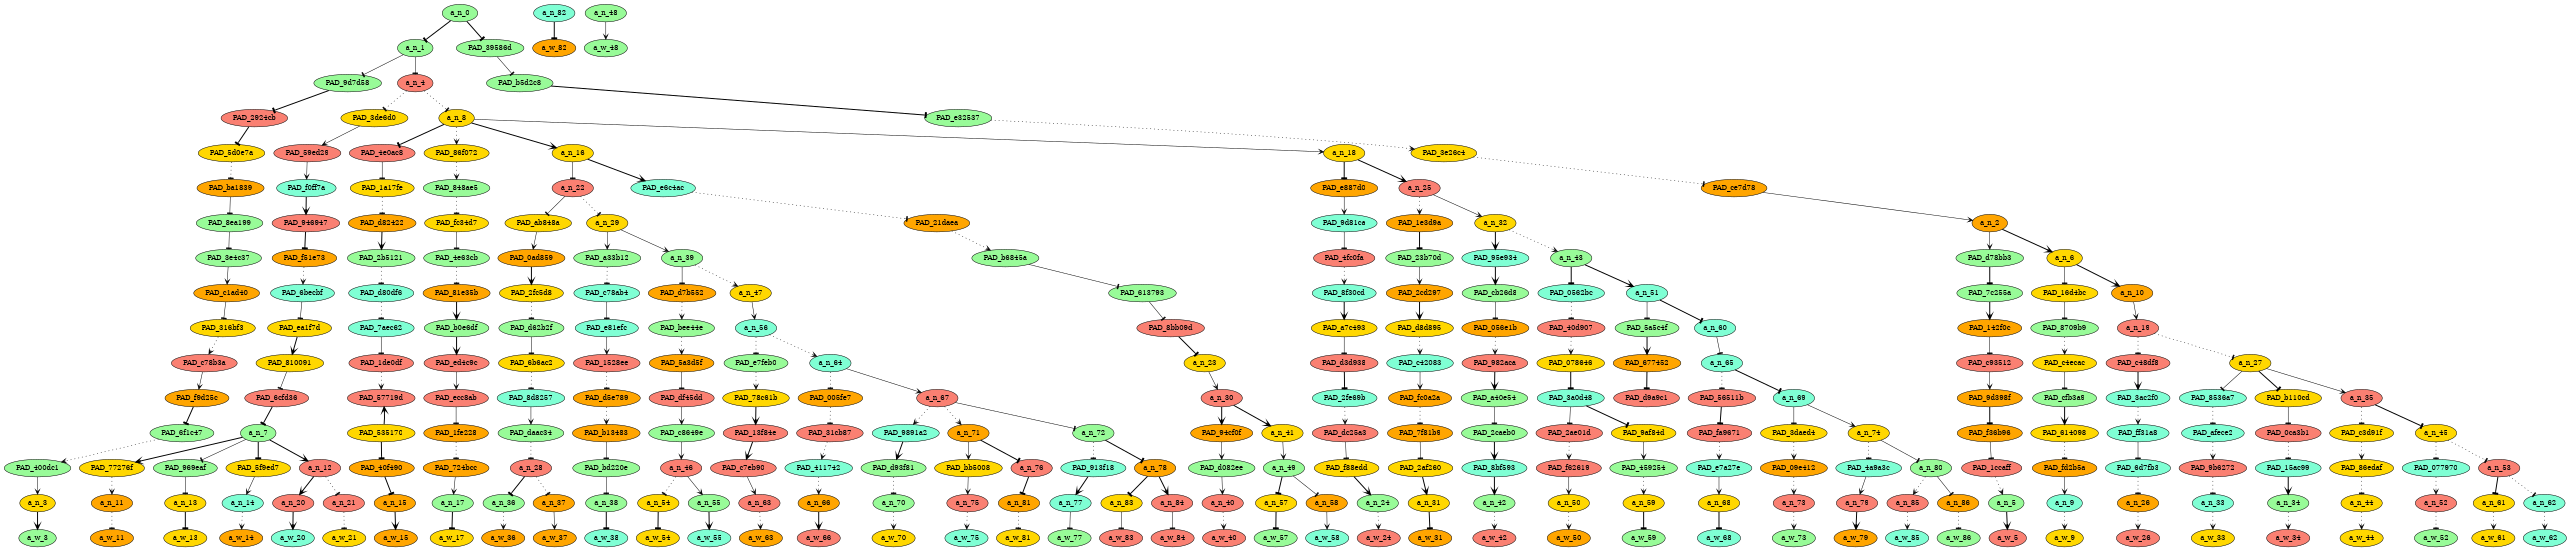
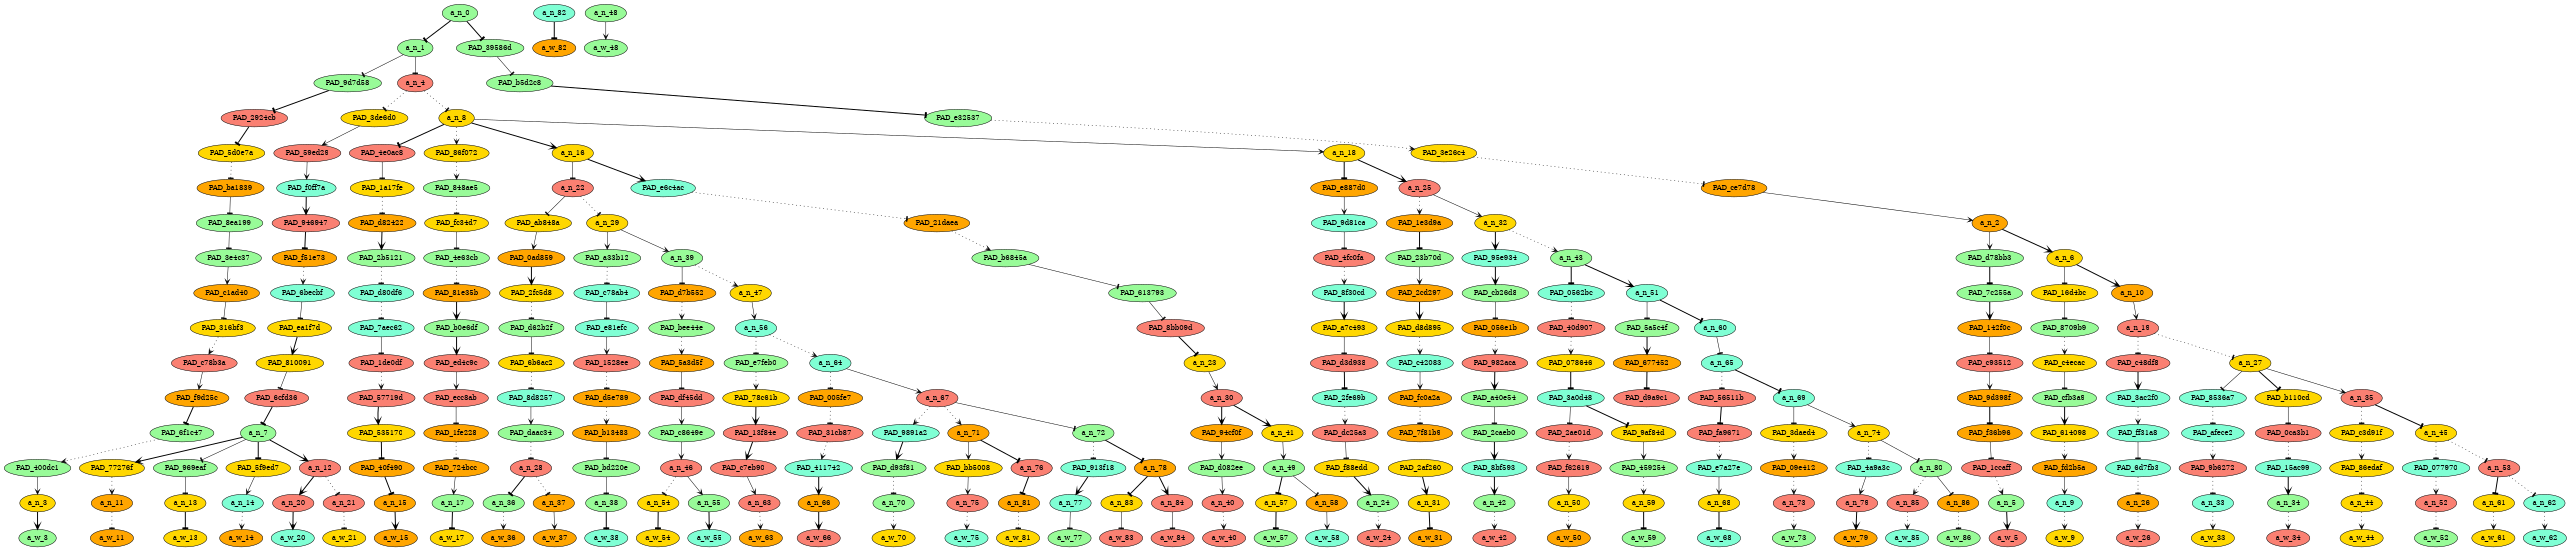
edge "PAD_535170" -> "PAD_57719d": reversed
edge "PAD_7f81b9" -> "PAD_2af260": removed
edge "PAD_614098" -> "PAD_fd2b5a": arrowhead tee -> vee
edge "PAD_411742" -> "a_n_66": style dotted -> bold
